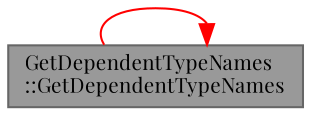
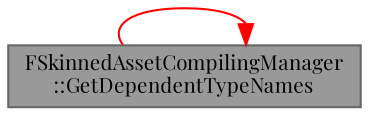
node "GetDependentTypeNames ::GetDependentTypeNames": label "GetDependentTypeNames ::GetDependentTypeNames" -> "FSkinnedAssetCompilingManager ::GetDependentTypeNames"
